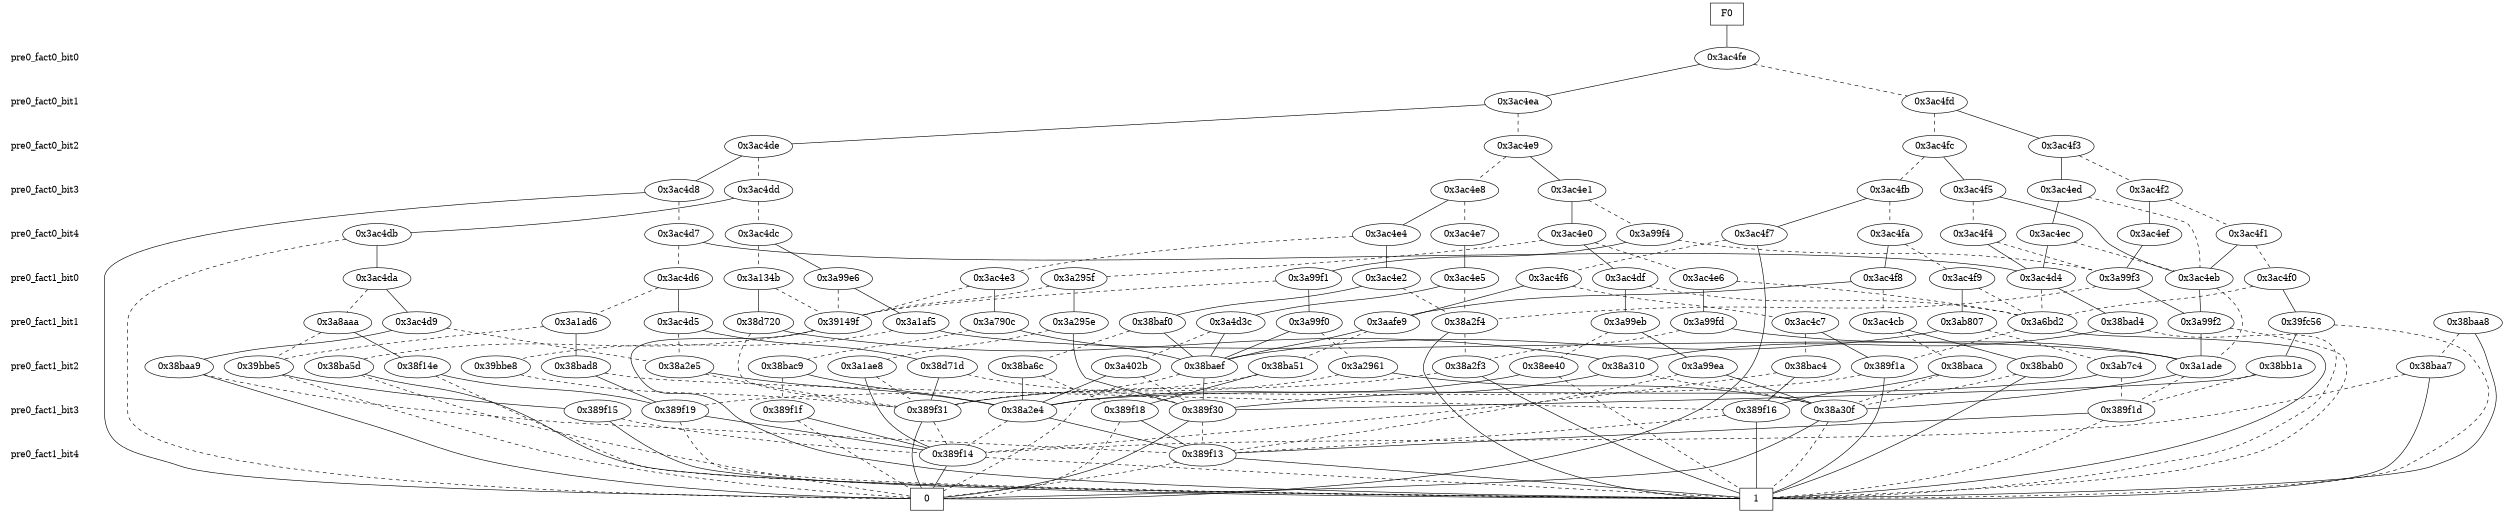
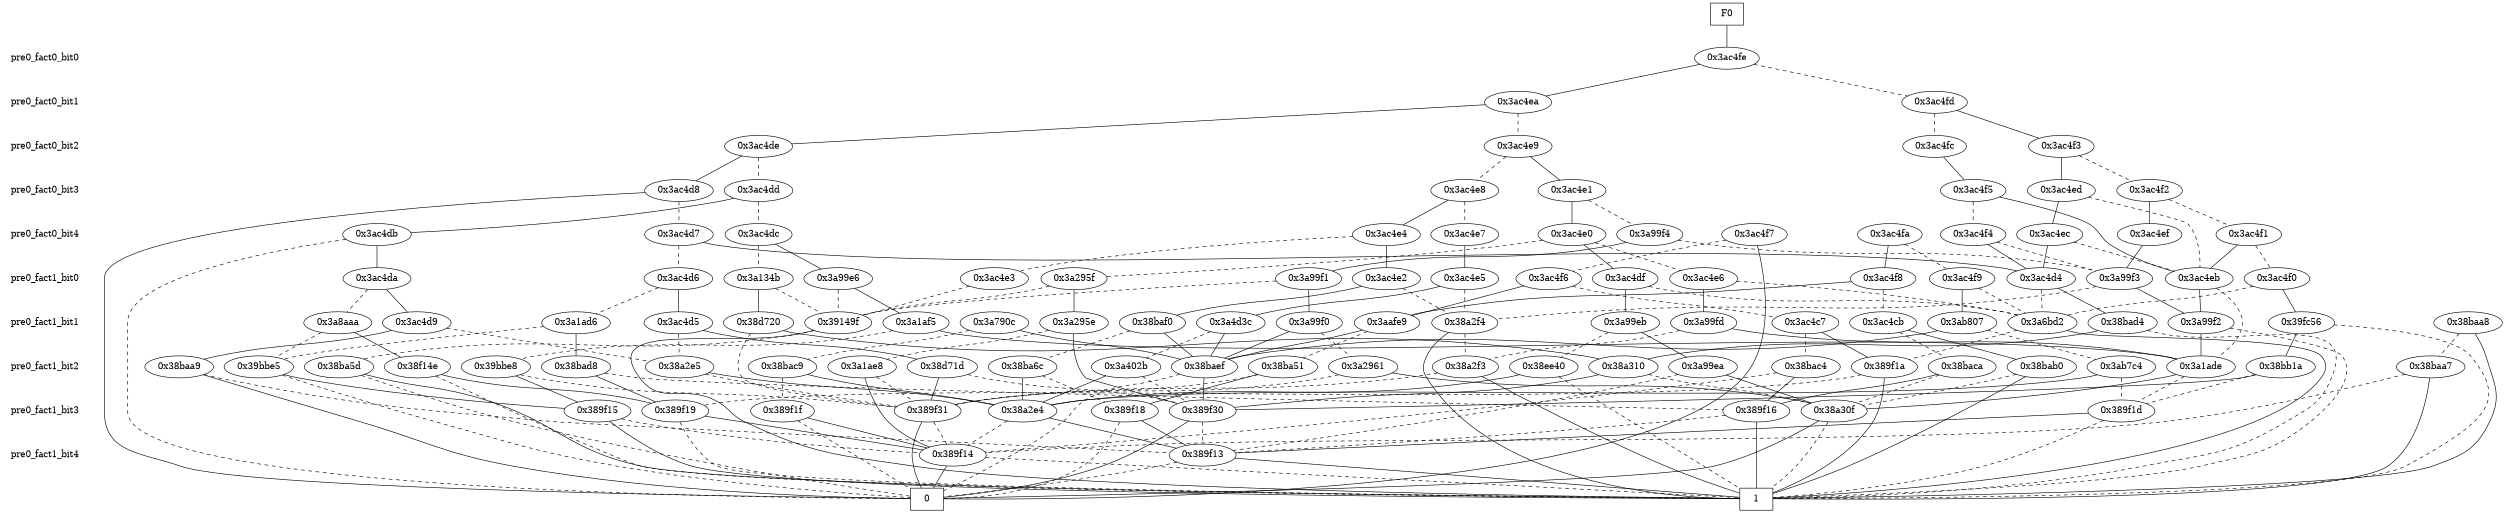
node "0x3ac4fb": removed
edge "0x3ac4e3" -- "0x3a790c": removed
edge "0x39bbe8" -- "0x389f15": added
